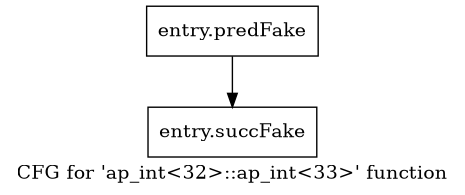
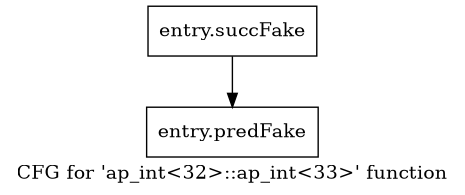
edge "entry.predFake" -> "entry.succFake": reversed
